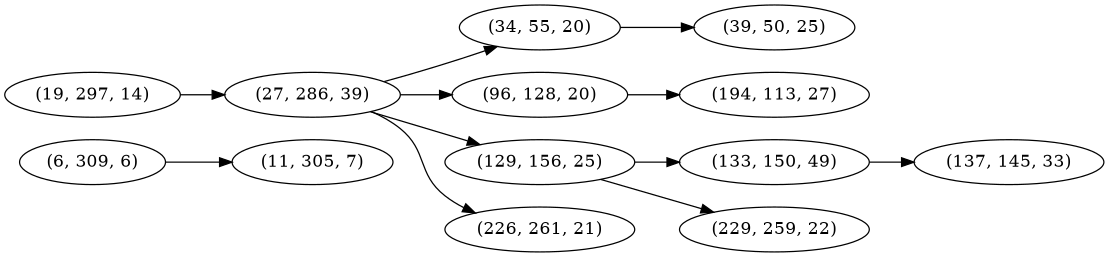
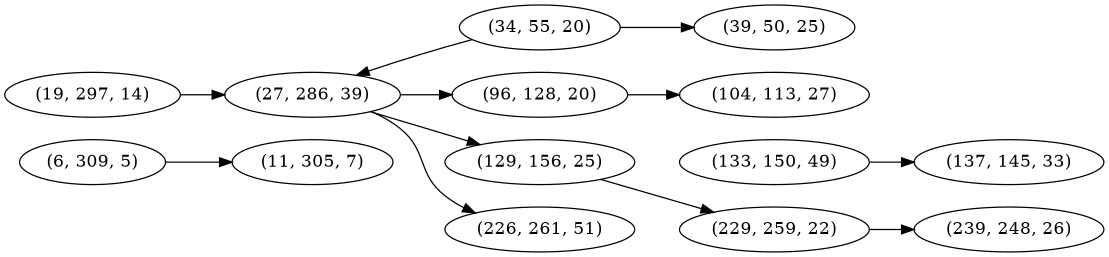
edge "(27, 286, 39)" -> "(34, 55, 20)": reversed
node "(194, 113, 27)": label "(194, 113, 27)" -> "(104, 113, 27)"
node "(6, 309, 6)": label "(6, 309, 6)" -> "(6, 309, 5)"
edge "(129, 156, 25)" -> "(133, 150, 49)": removed
node "(226, 261, 21)": label "(226, 261, 21)" -> "(226, 261, 51)"
node "(239, 248, 26)": added
